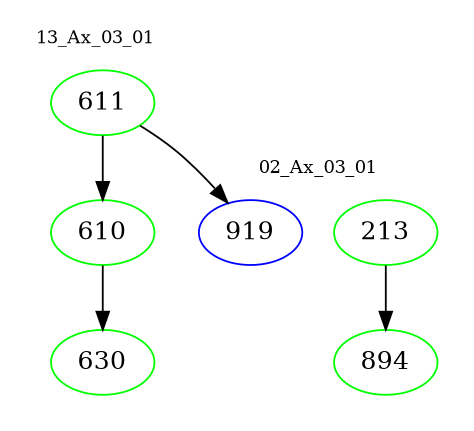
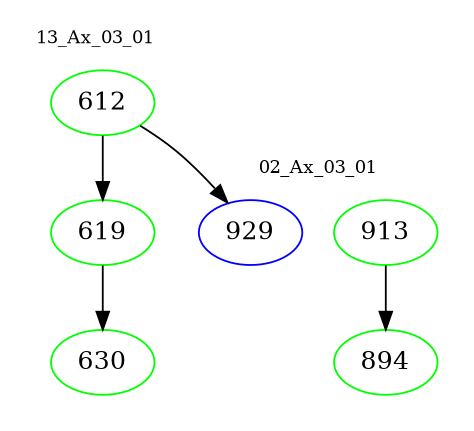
node "611": label "611" -> "612"
node "610": label "610" -> "619"
node "919": label "919" -> "929"
node "213": label "213" -> "913"
